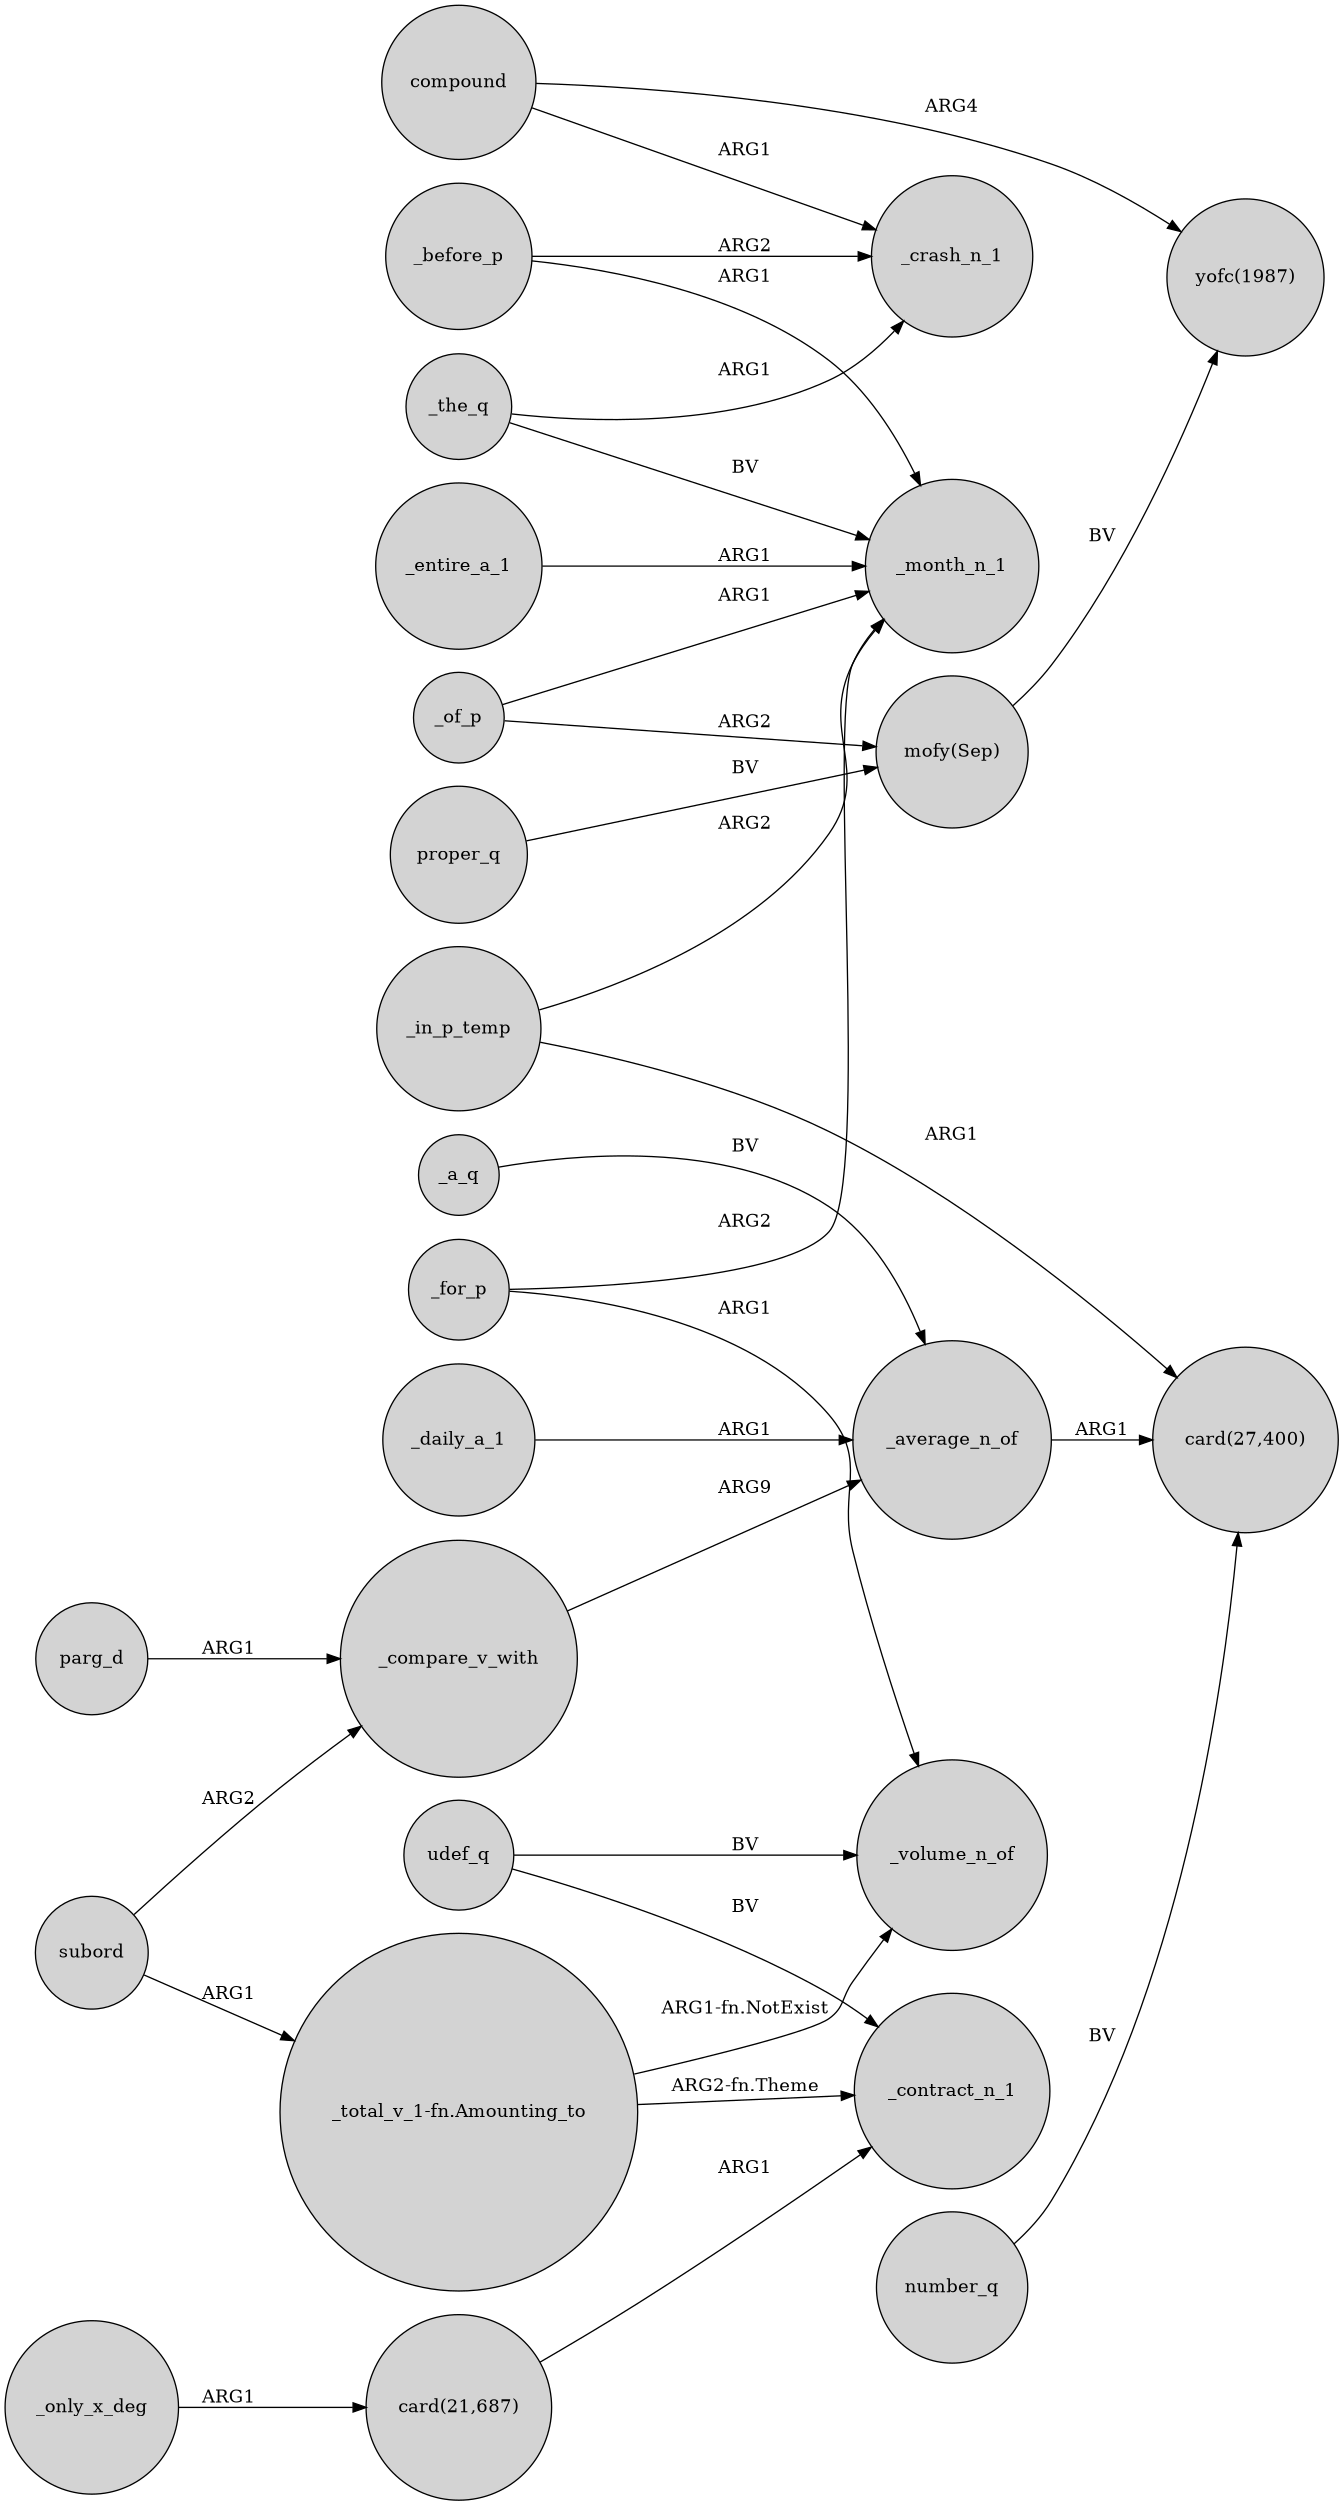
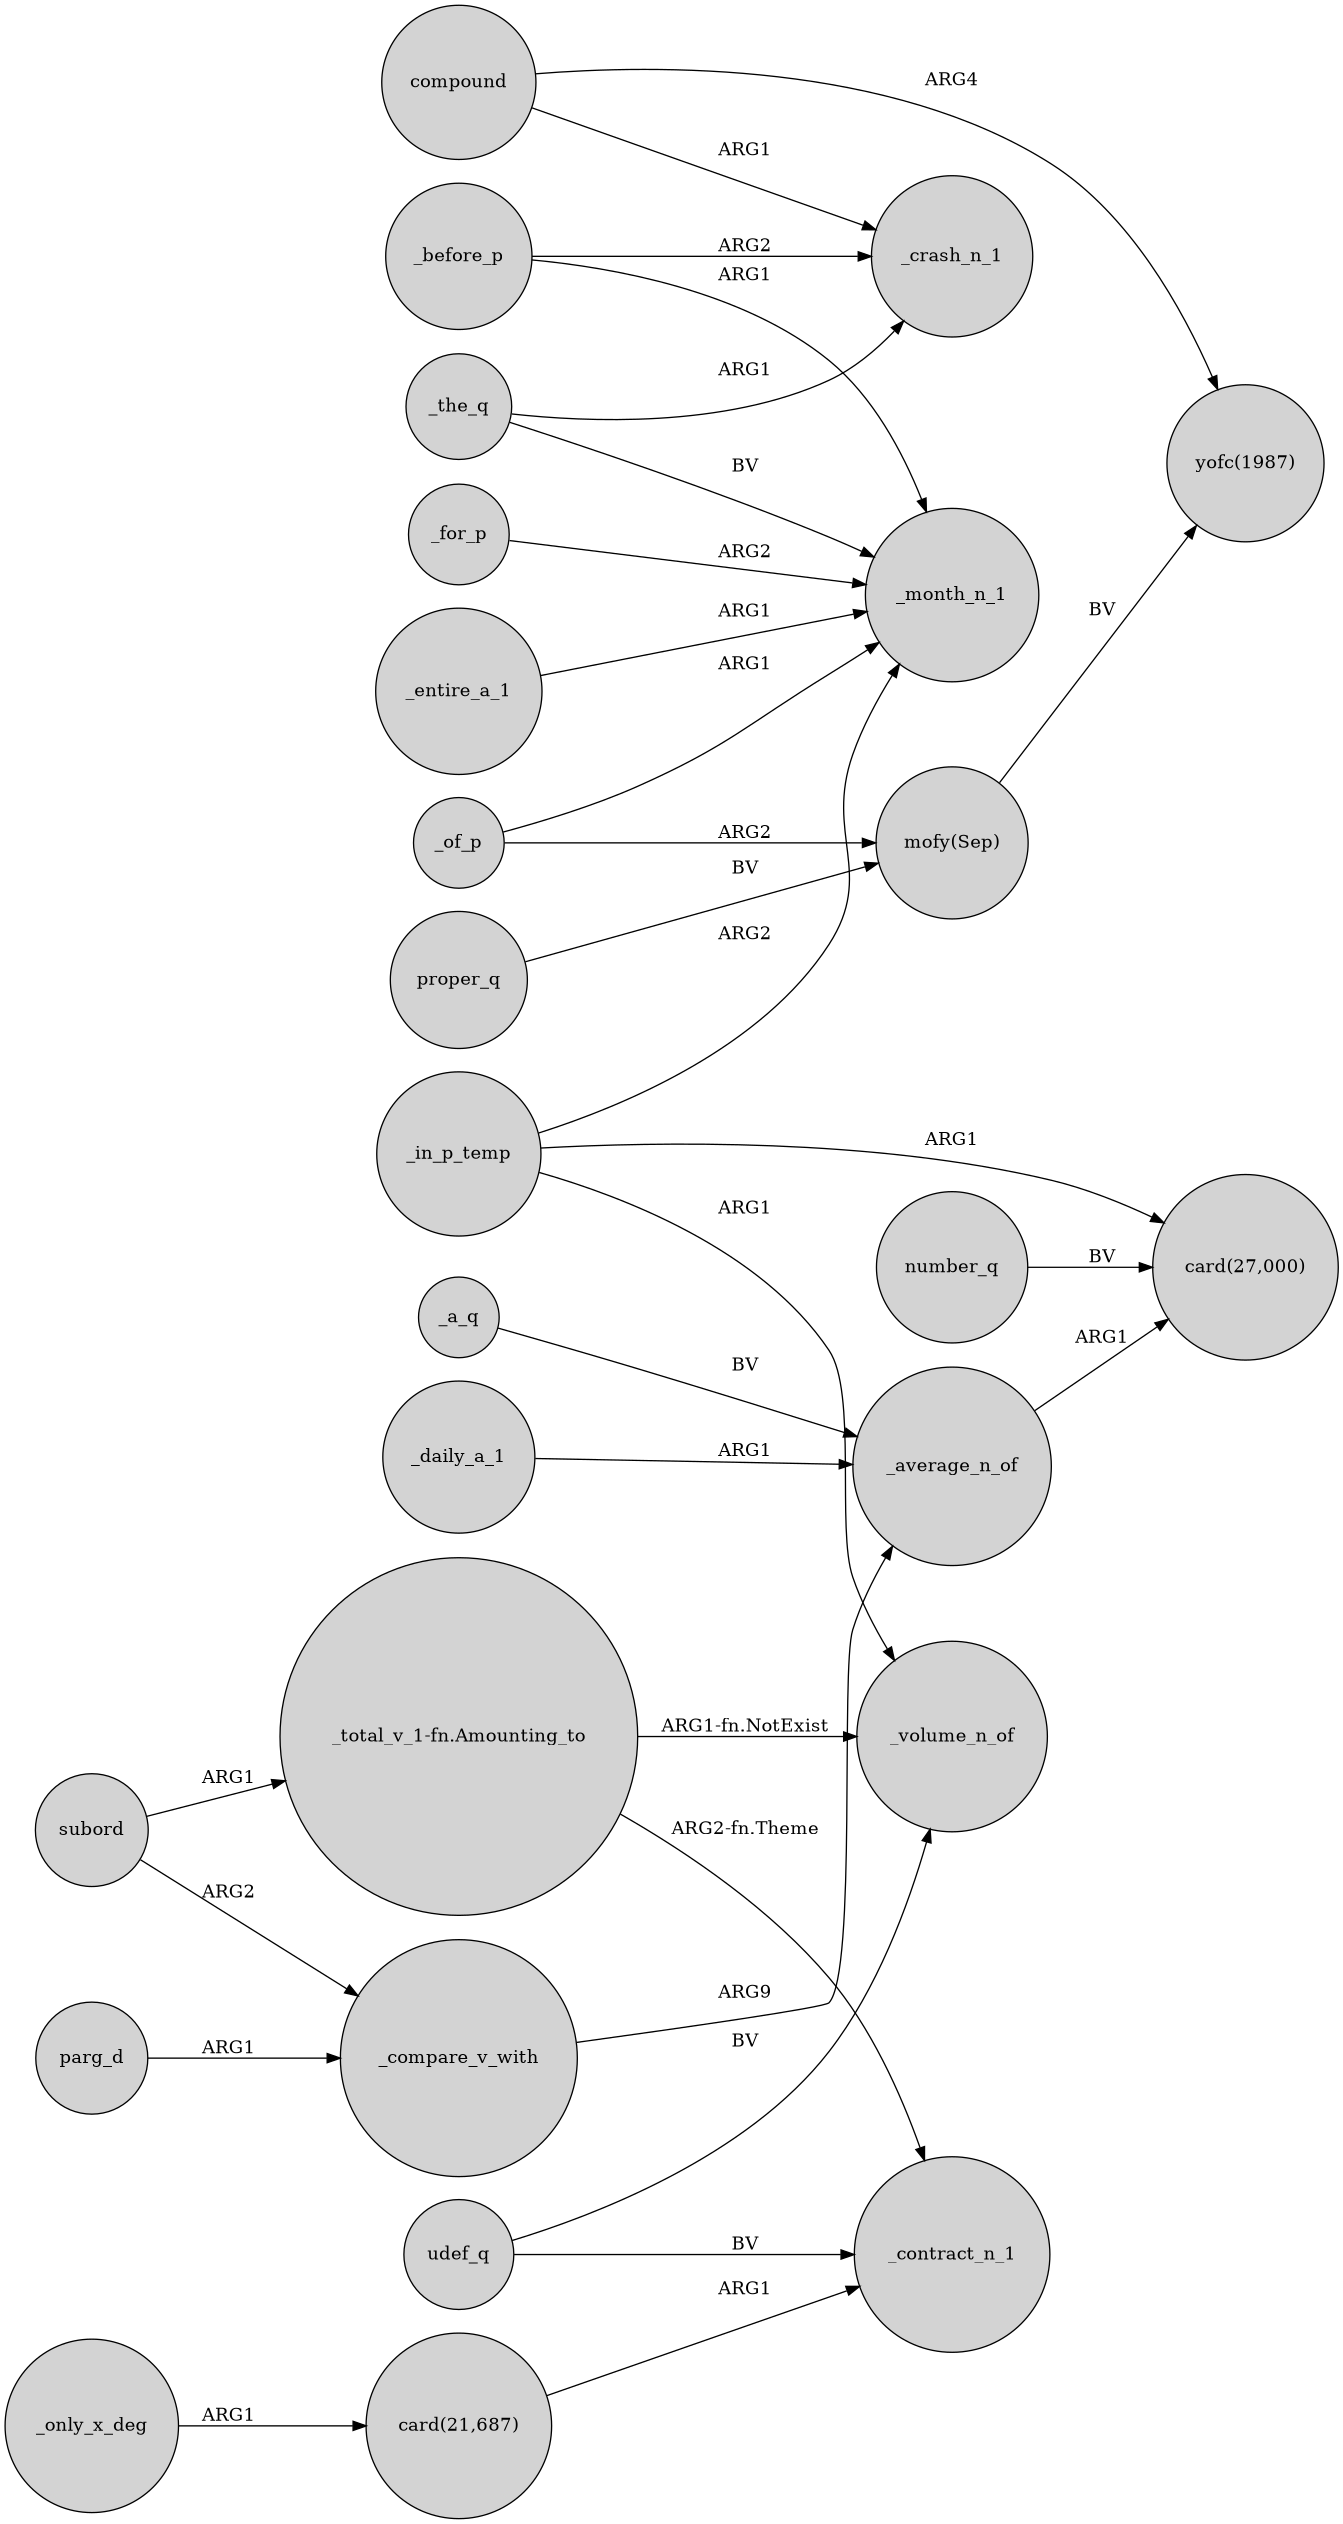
edge "_for_p" -> "_volume_n_of": now "_in_p_temp" -> "_volume_n_of"
node "card(27,400)": label "card(27,400)" -> "card(27,000)"
